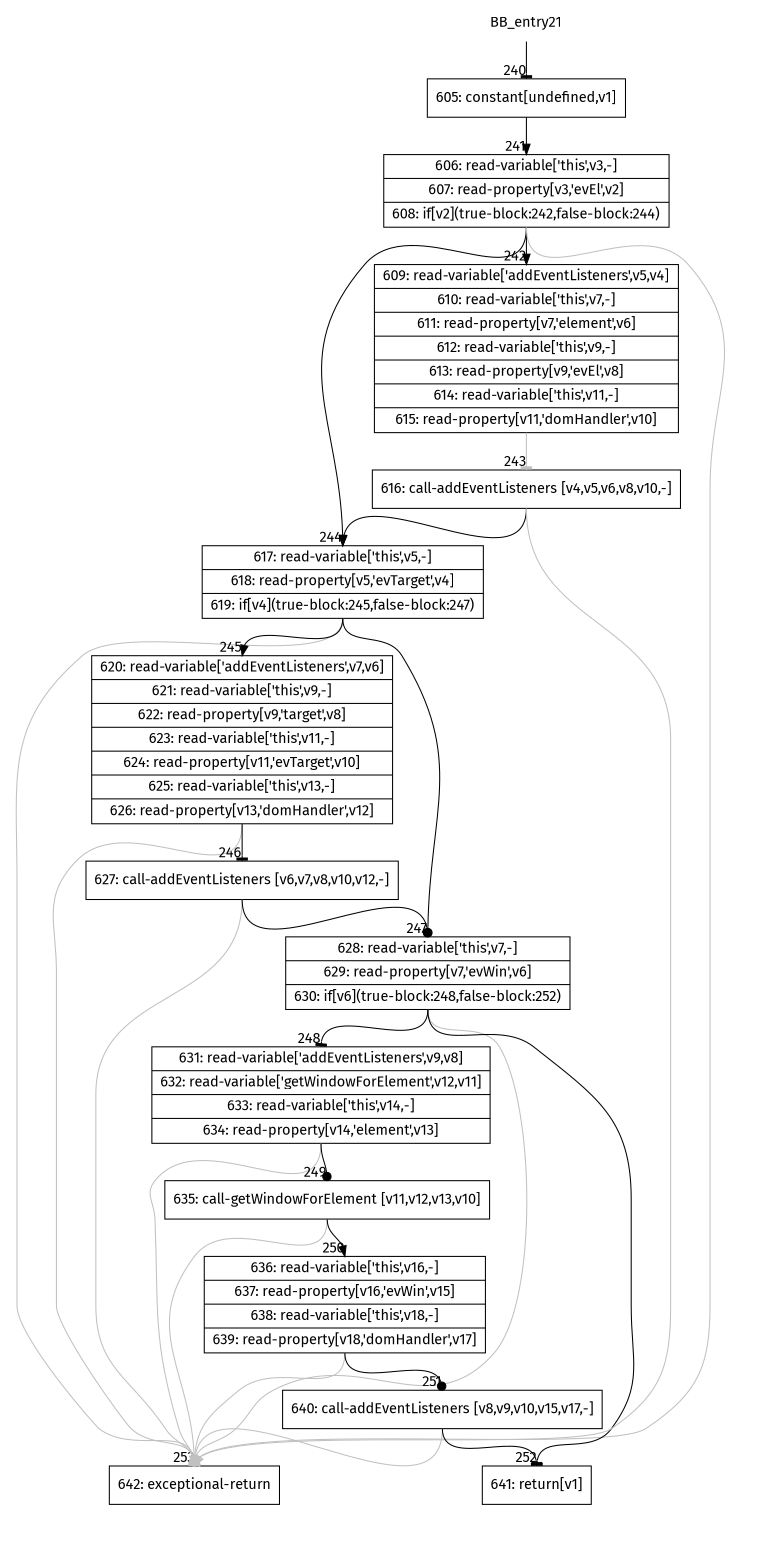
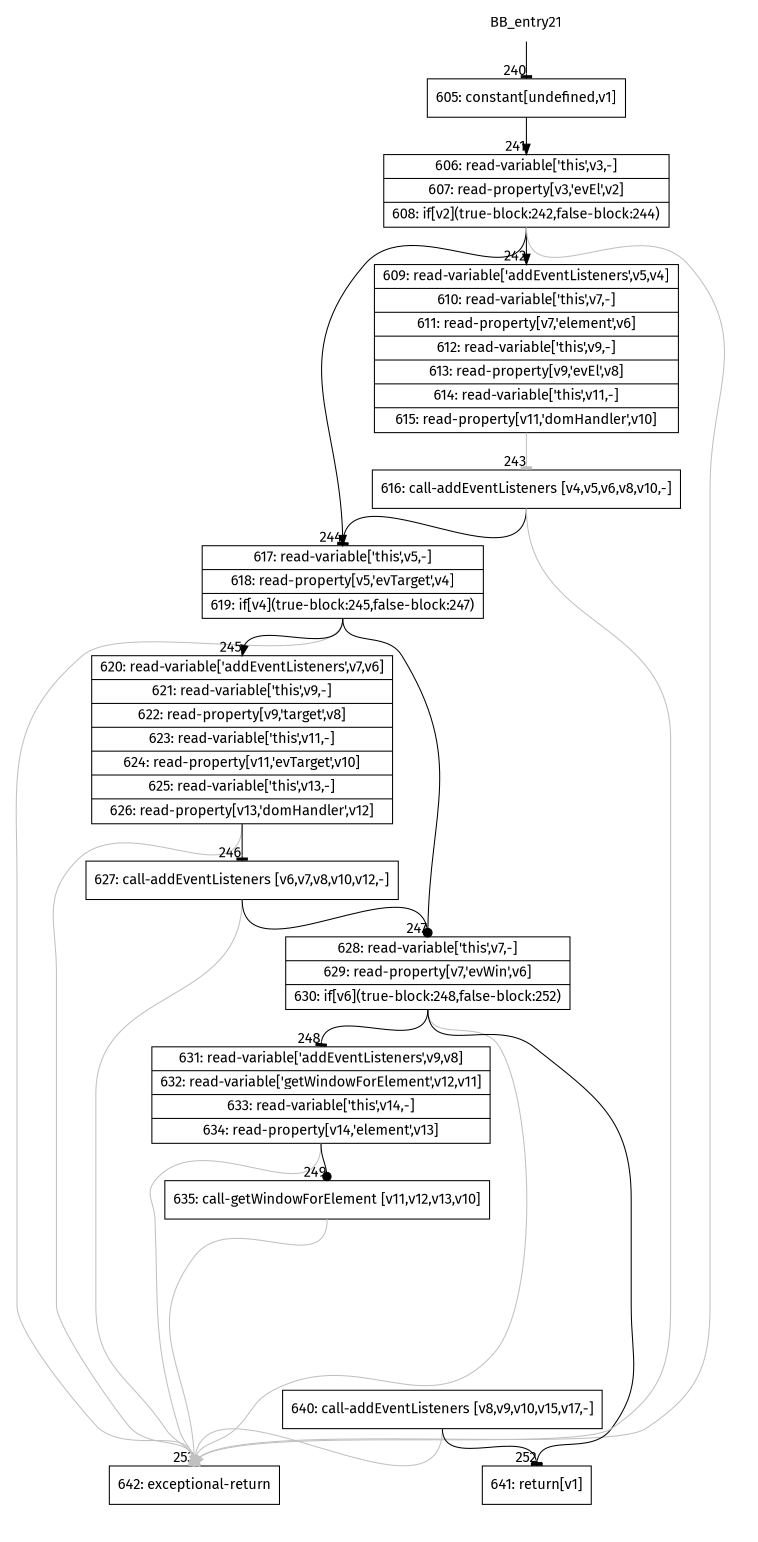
edge "616: call-addEventListeners [v4,v5,v6,v8,v10,-]" -> "617: read-variable['this',v5,-]": arrowhead normal -> tee
node "636: read-variable['this',v16,-]": removed
